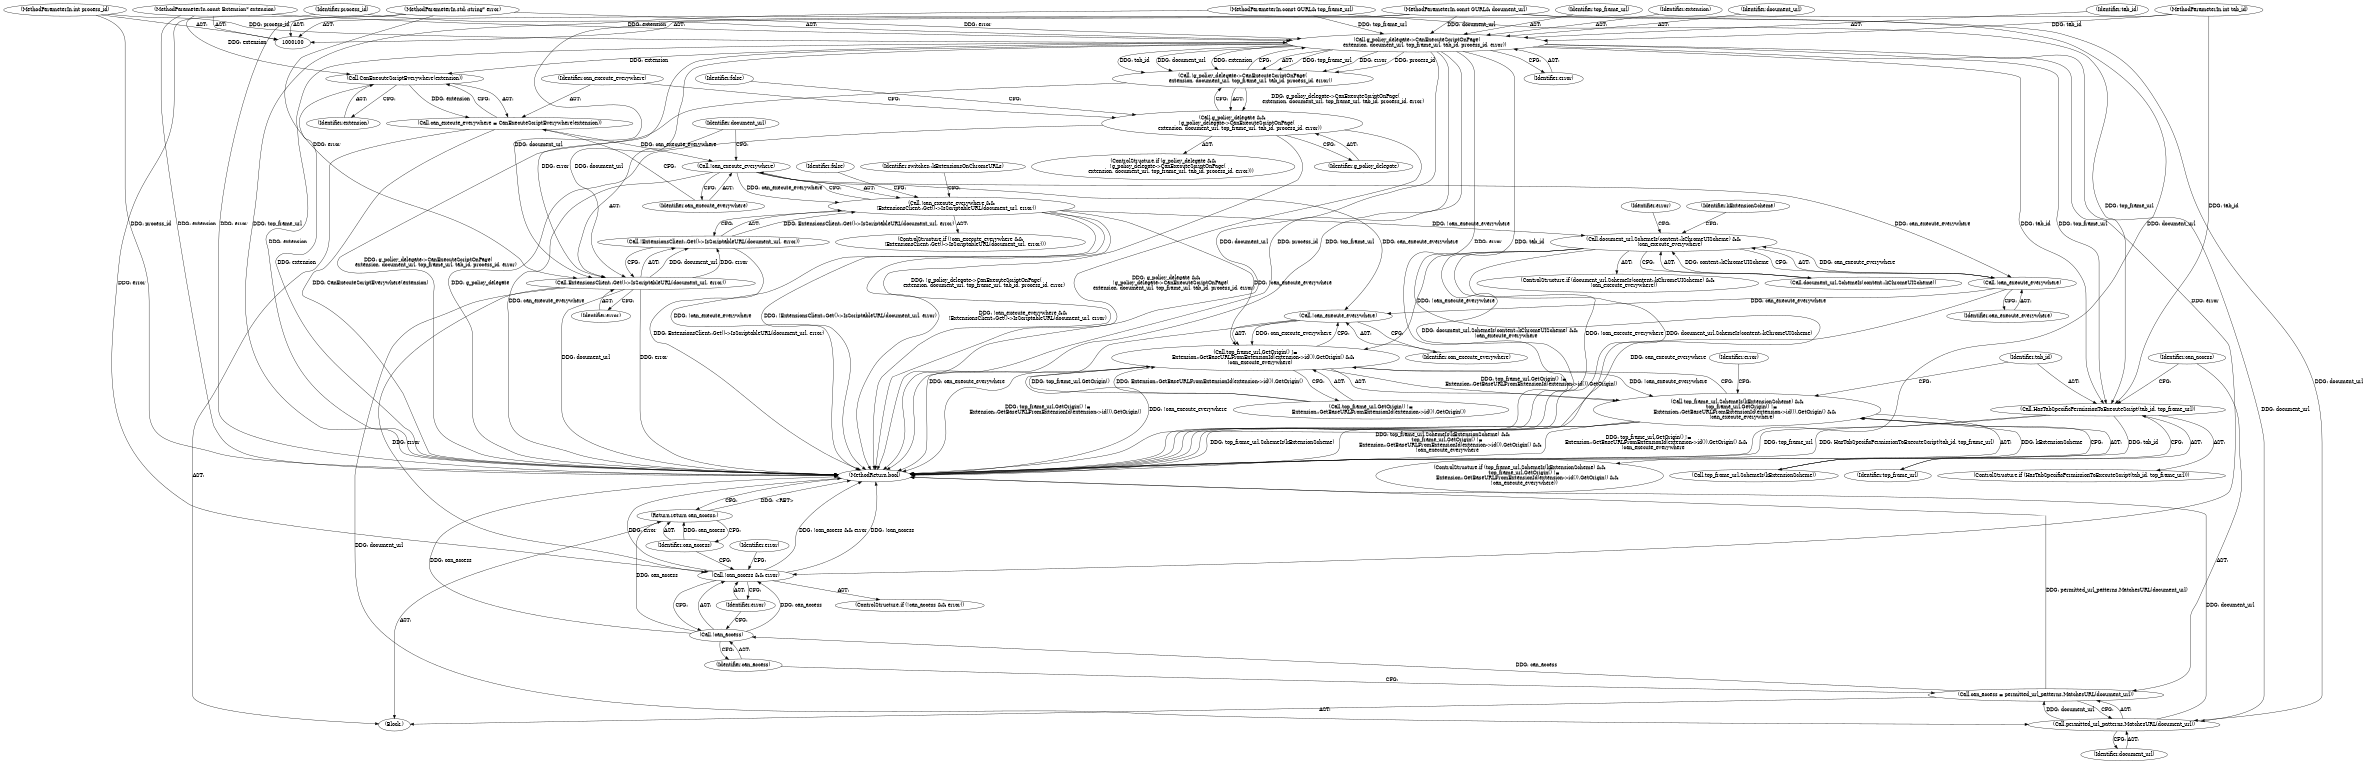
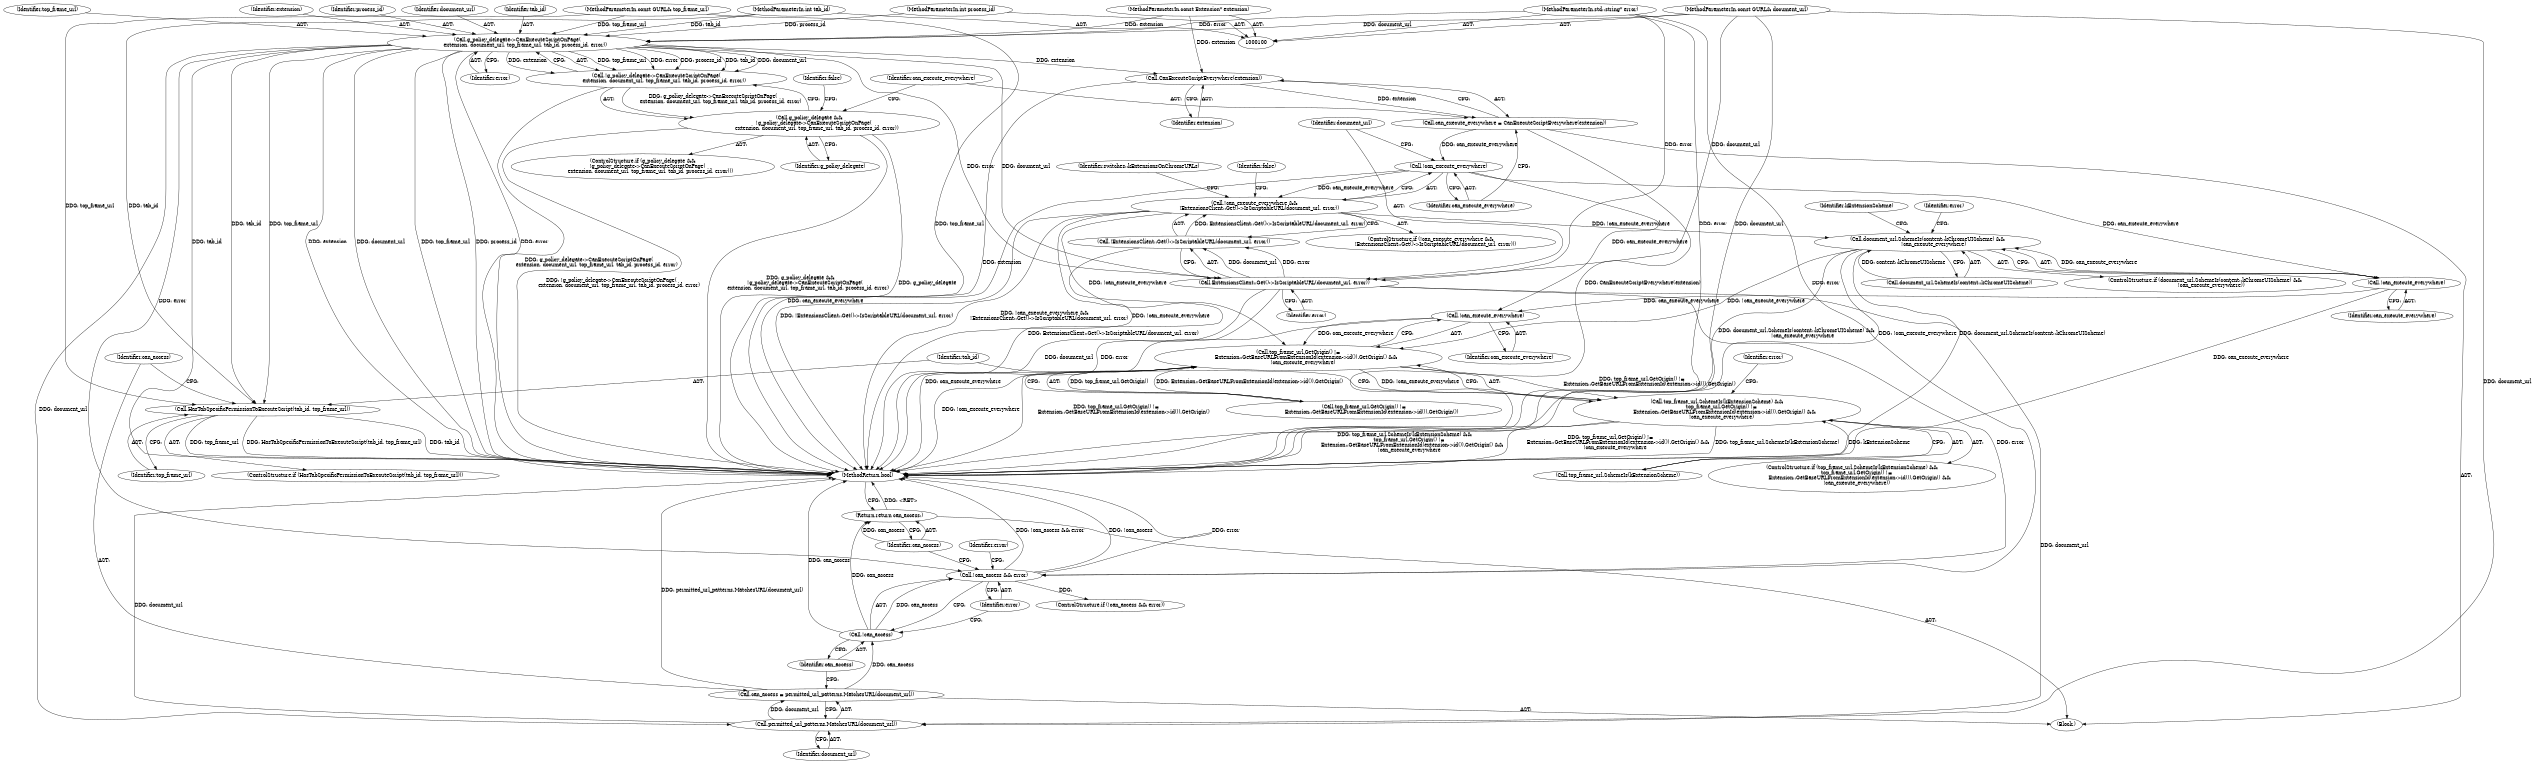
edge "(MethodParameterIn,const Extension* extension)" -> "(MethodReturn,bool)": removed, label "DDG: extension"
edge "(Identifier,process_id)" -> "(Call,!can_access && error)": now "(MethodParameterIn,std::string* error)" -> "(Call,!can_access && error)"
edge "(MethodParameterIn,int process_id)" -> "(MethodReturn,bool)": removed, label "DDG: process_id"
edge "(Call,!can_access && error)" -> "(ControlStructure,if (!can_access && error))": label "AST: " -> "DDG: "
